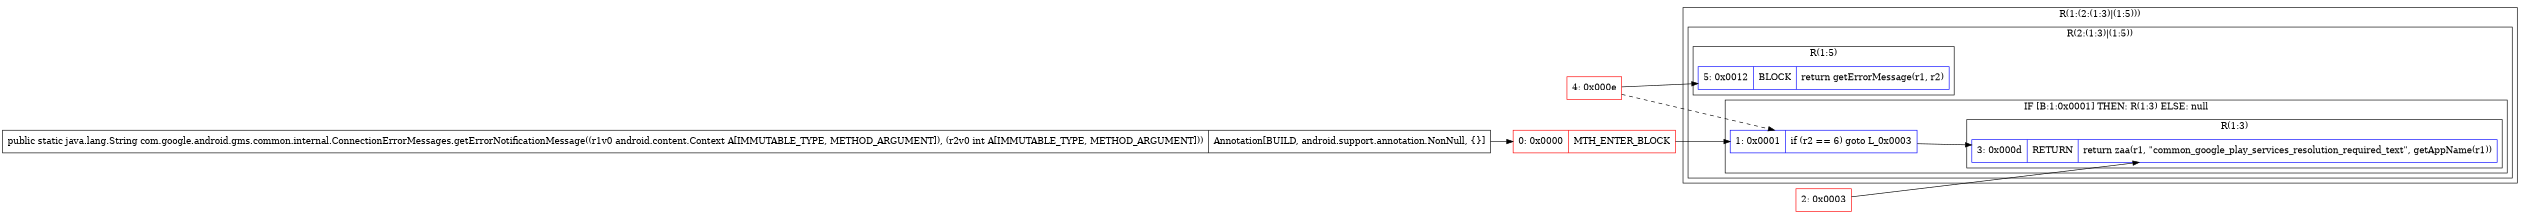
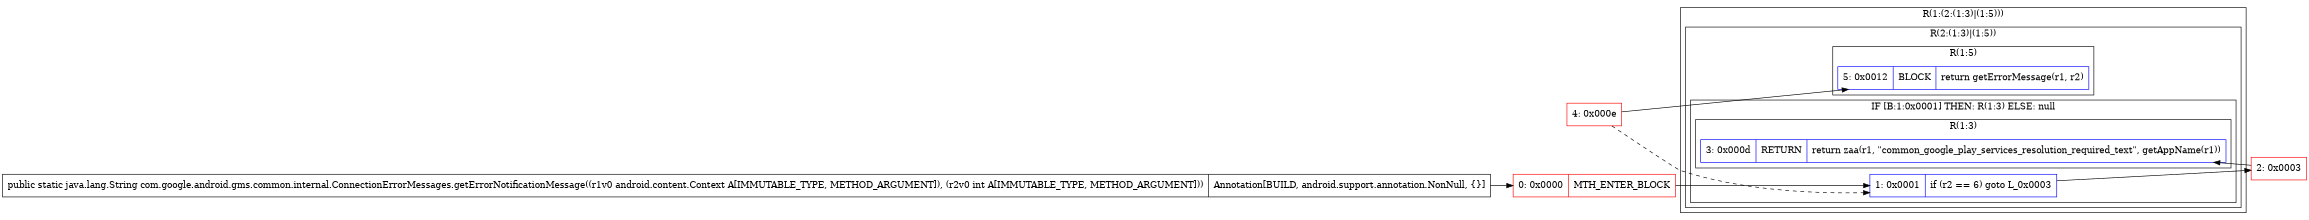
edge "1: 0x0001" -> "3: 0x000d": now "1: 0x0001" -> "2: 0x0003"
